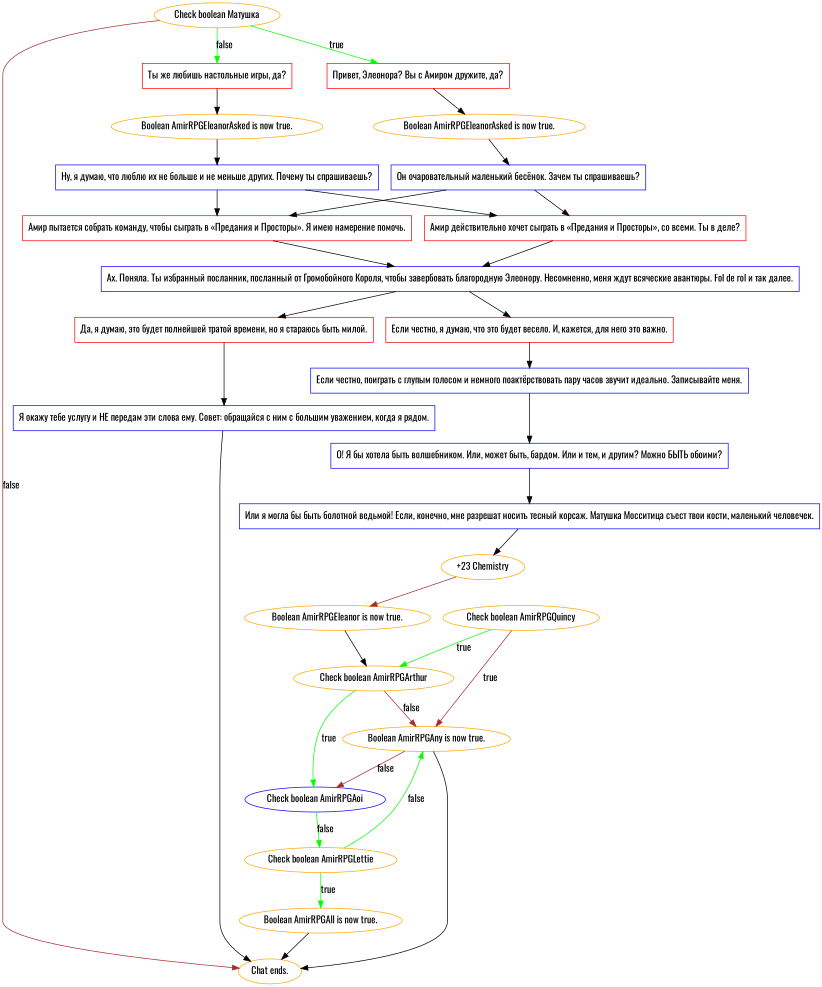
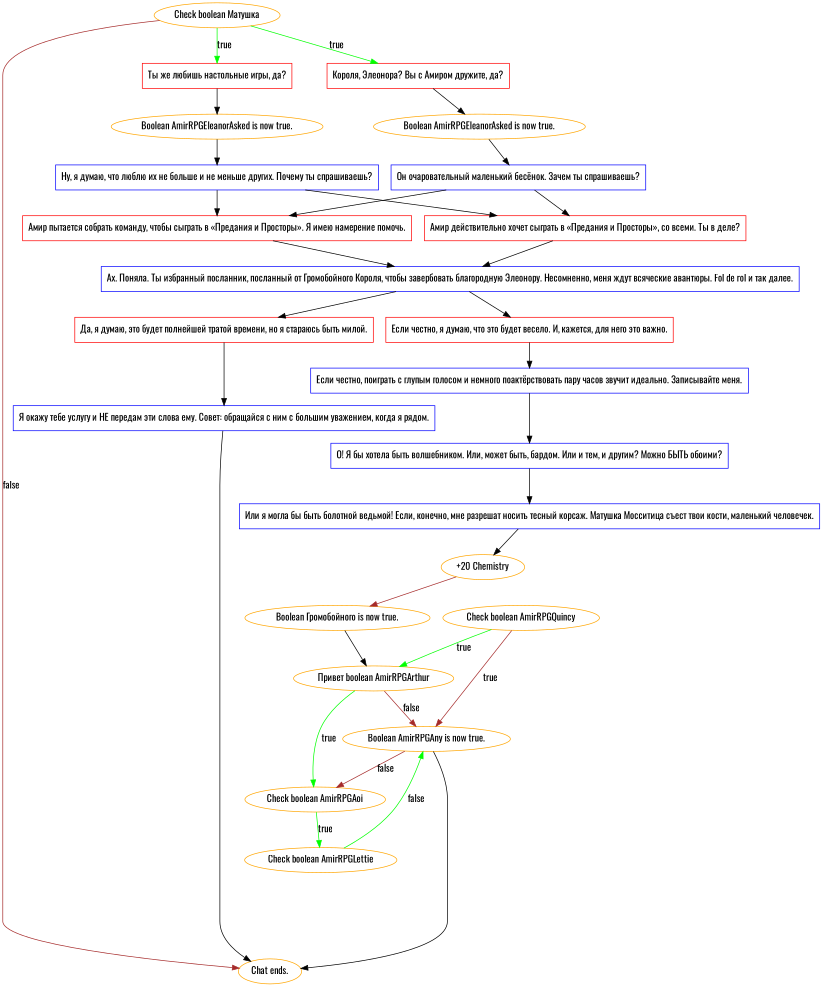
edge "Check boolean Матушка" -> "Ты же любишь настольные игры, да?": label "false" -> "true"
node "Привет, Элеонора? Вы с Амиром дружите, да?": label "Привет, Элеонора? Вы с Амиром дружите, да?" -> "Короля, Элеонора? Вы с Амиром дружите, да?"
node "+23 Chemistry": label "+23 Chemistry" -> "+20 Chemistry"
node "Boolean AmirRPGEleanor is now true.": label "Boolean AmirRPGEleanor is now true." -> "Boolean Громобойного is now true."
node "Check boolean AmirRPGArthur": label "Check boolean AmirRPGArthur" -> "Привет boolean AmirRPGArthur"
node "Check boolean AmirRPGAoi": color blue -> orange
edge "Check boolean AmirRPGAoi" -> "Check boolean AmirRPGLettie": label "false" -> "true"
node "Boolean AmirRPGAll is now true.": removed
